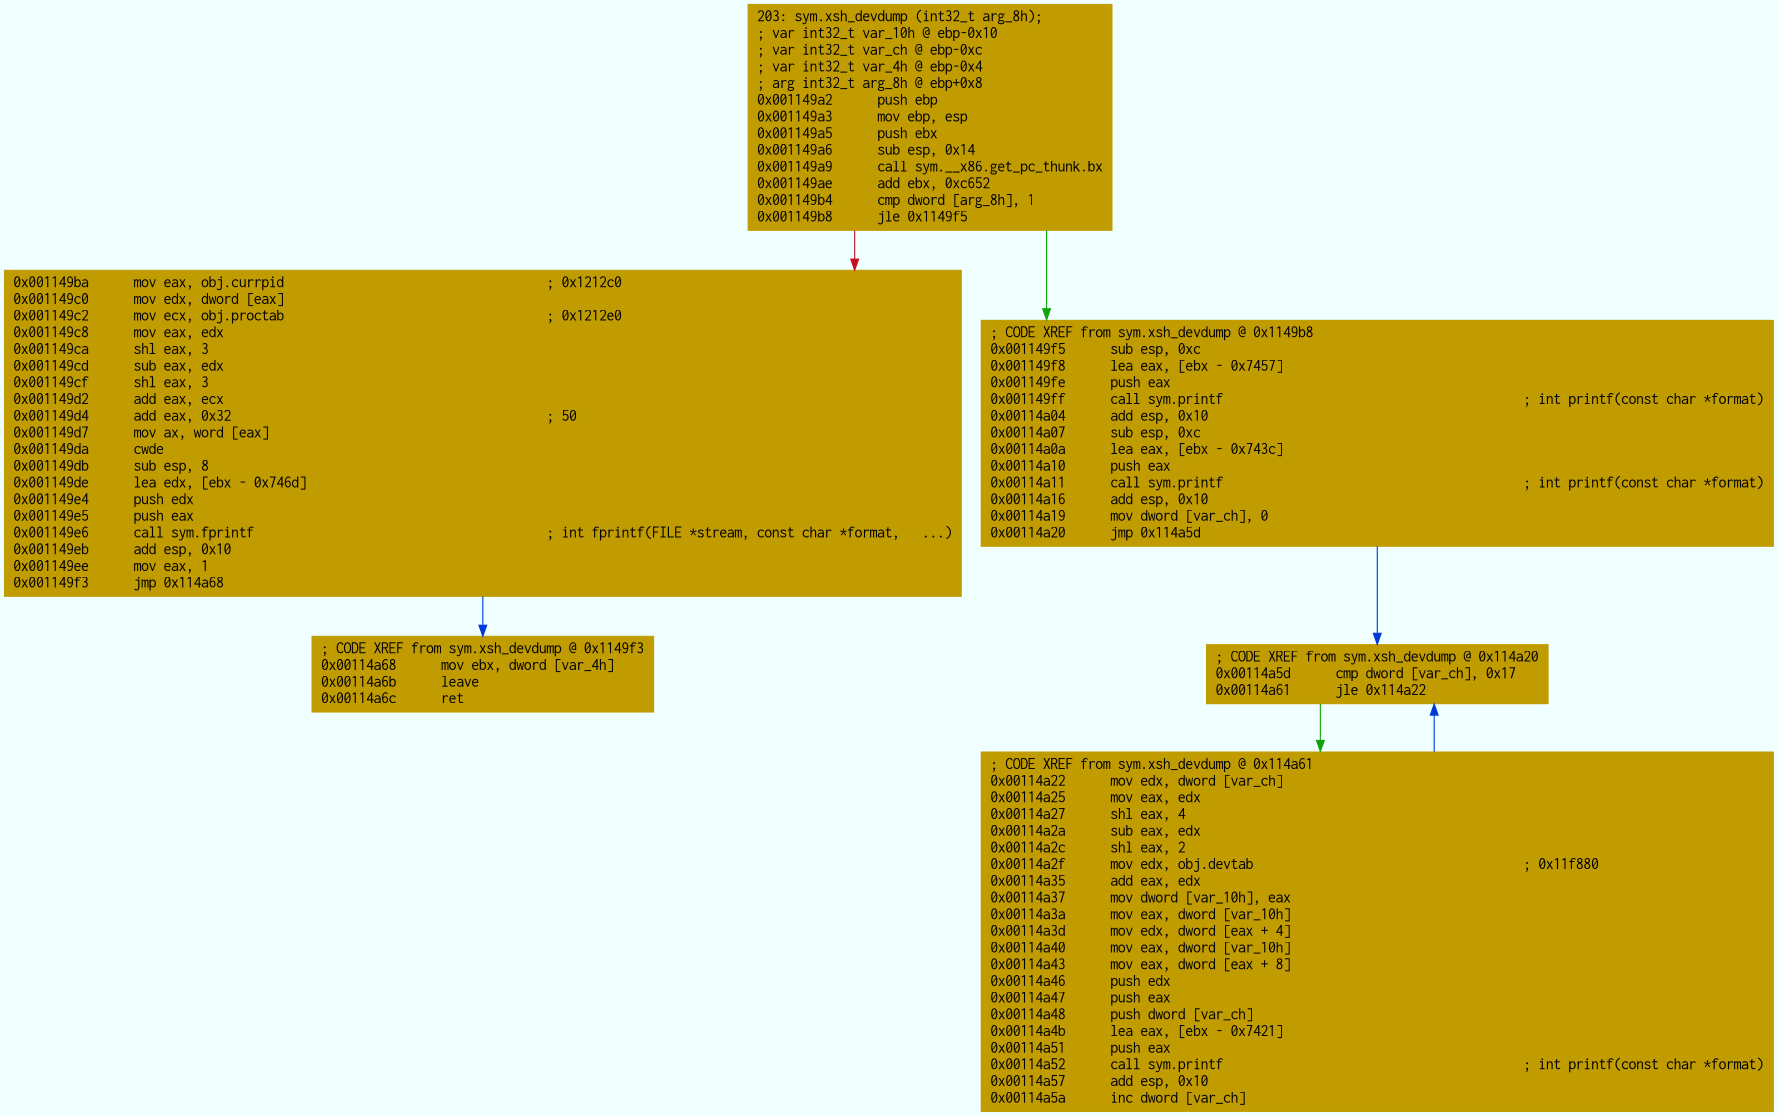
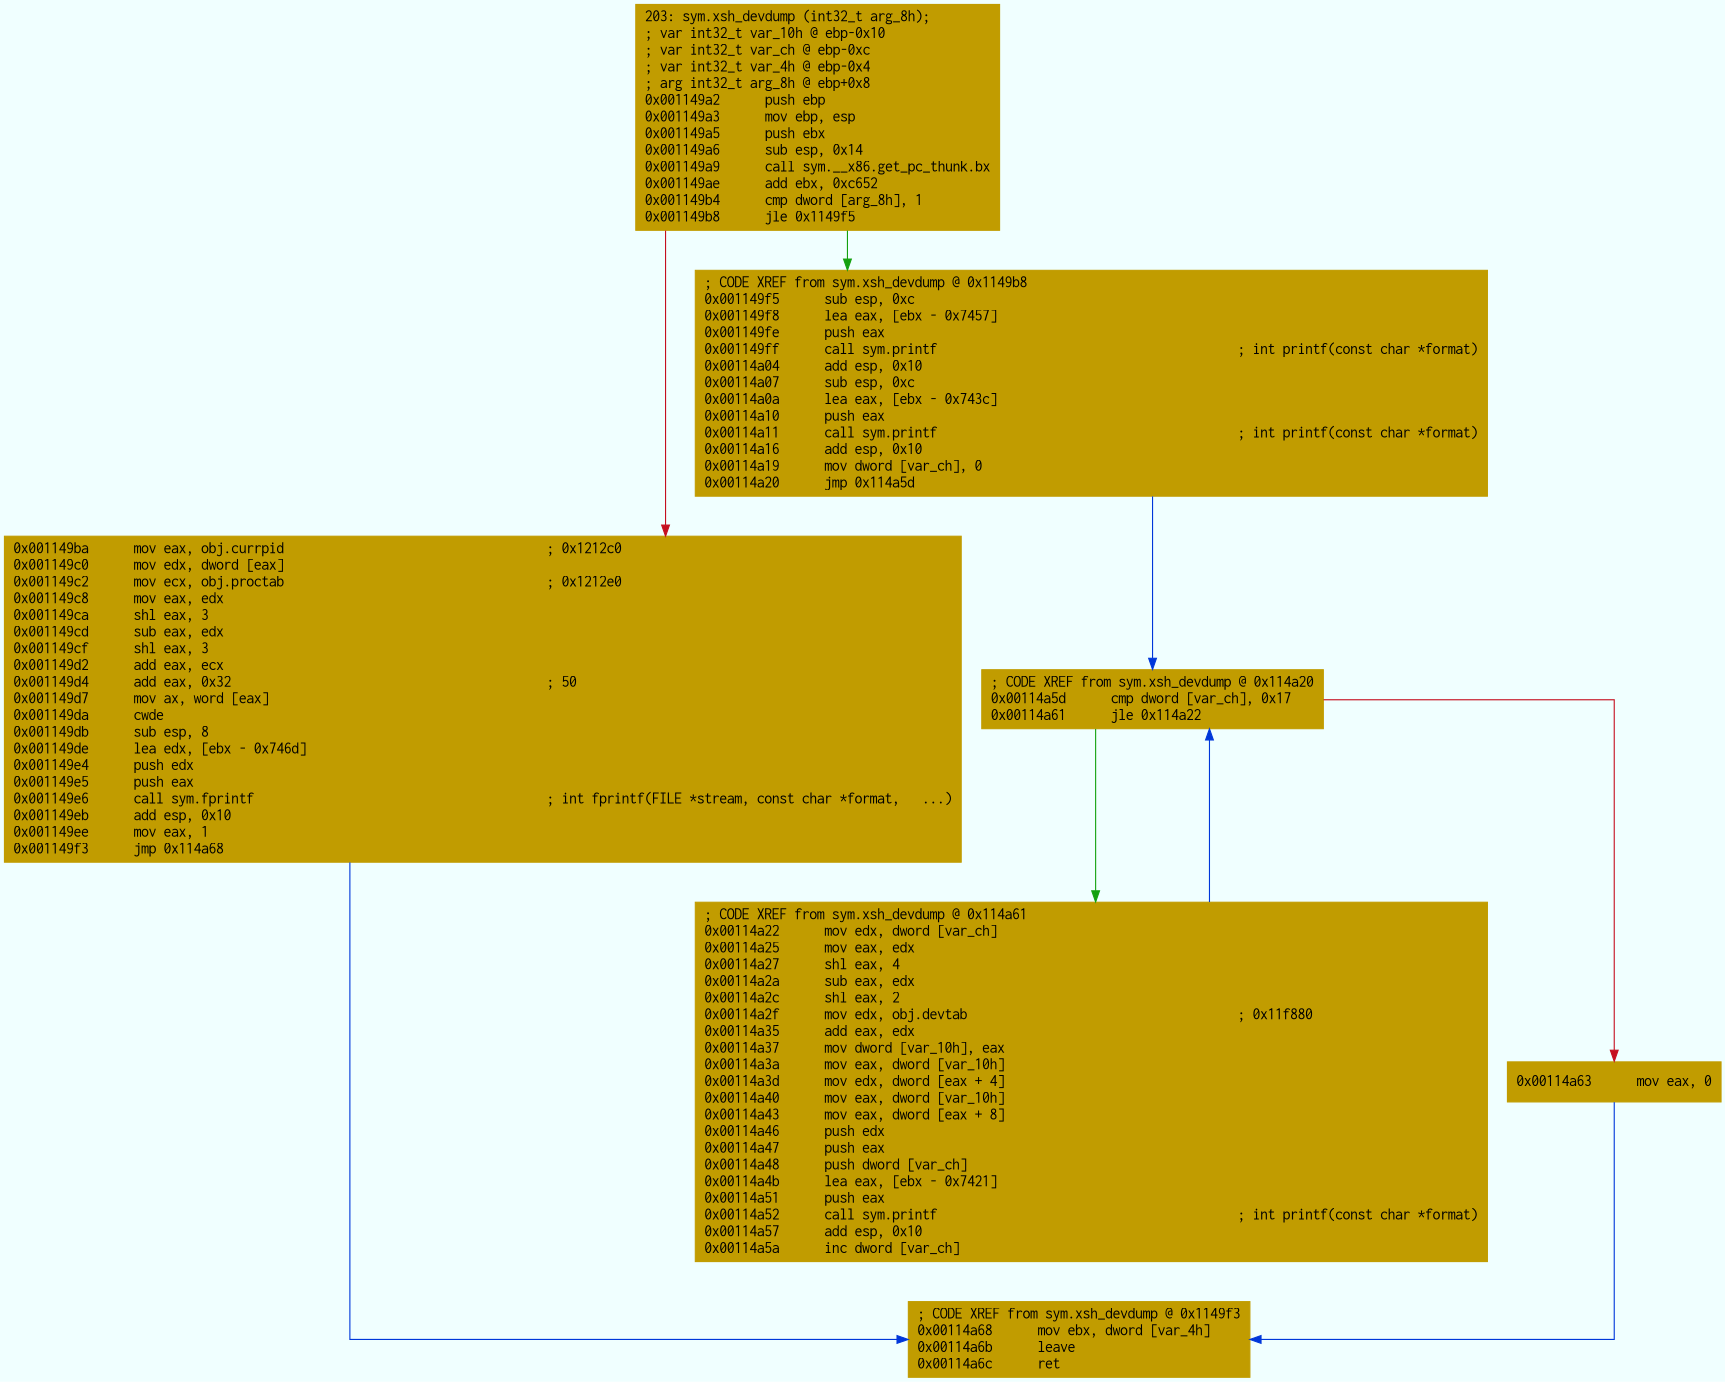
node "0x00114a63      mov eax, 0": added
